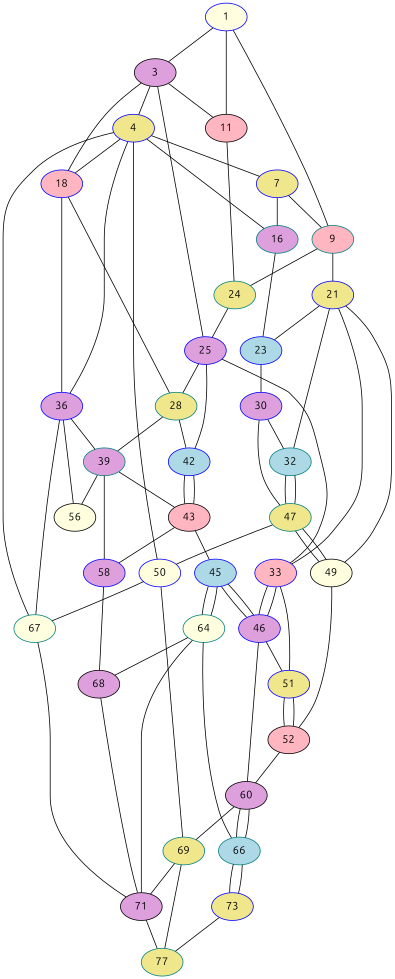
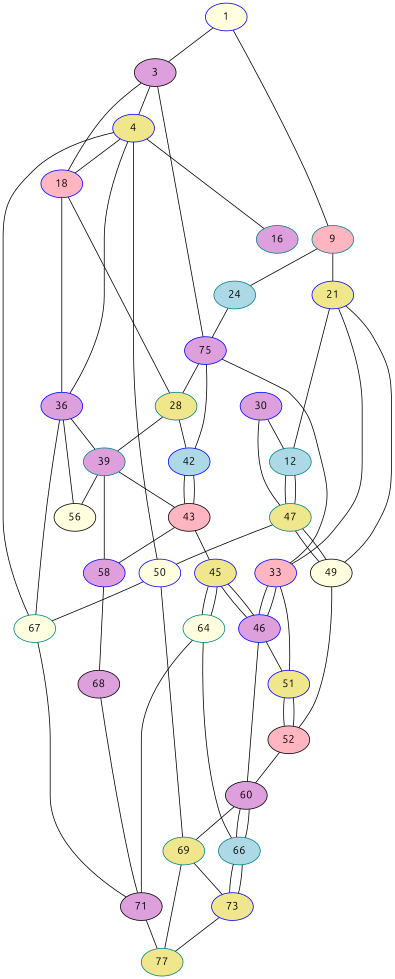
node "11": removed
node "7": removed
node "24": fillcolor khaki -> lightblue
node "25": label "25" -> "75"
node "23": removed
node "32": label "32" -> "12"
node "45": fillcolor lightblue -> khaki
edge "64" -- "68": removed
edge "69" -- "71": now "69" -- "73"
